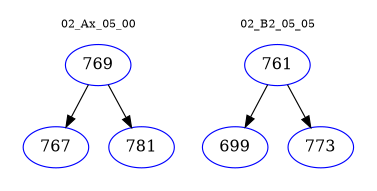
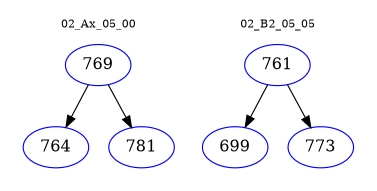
node "767": label "767" -> "764"
